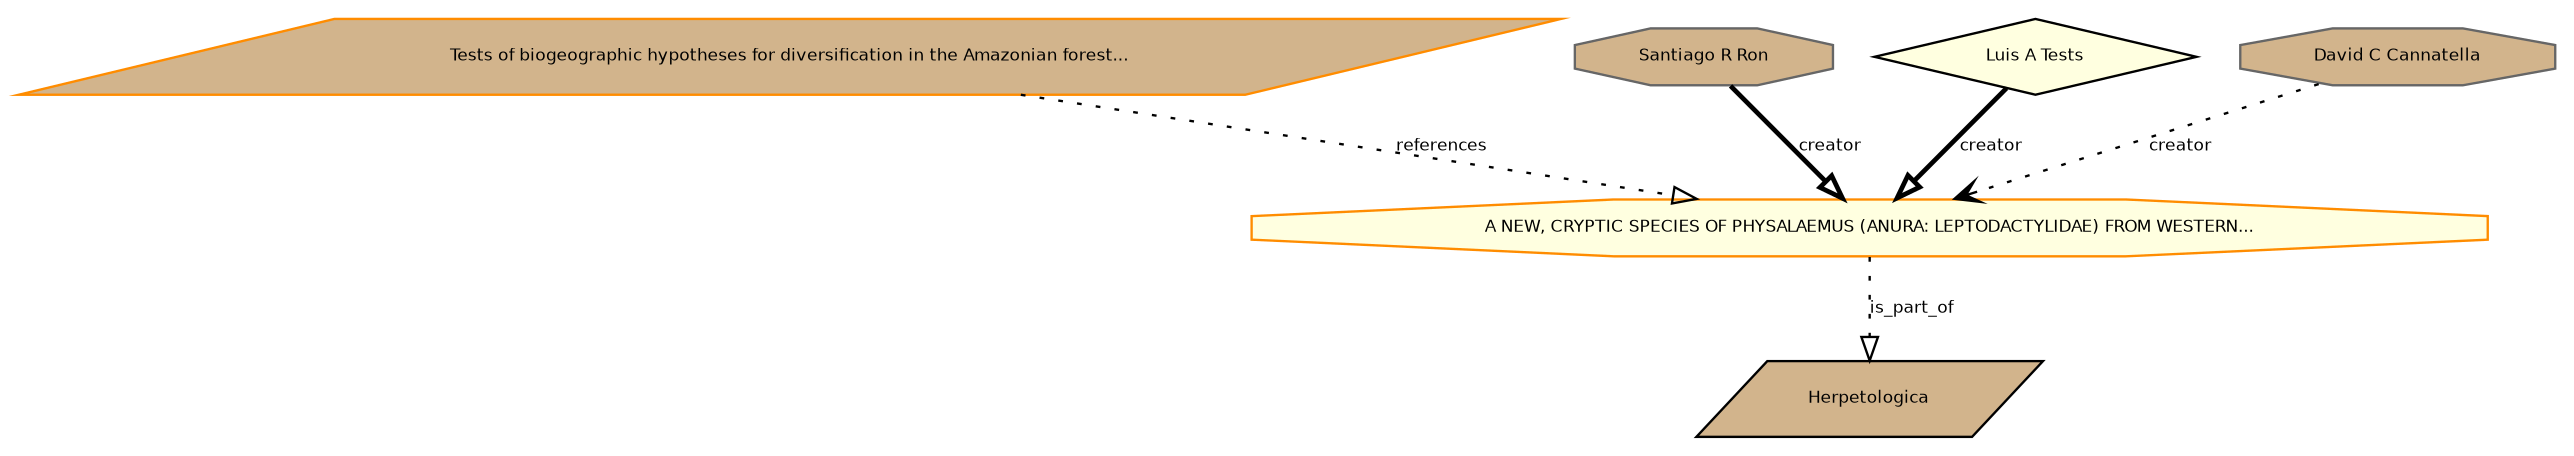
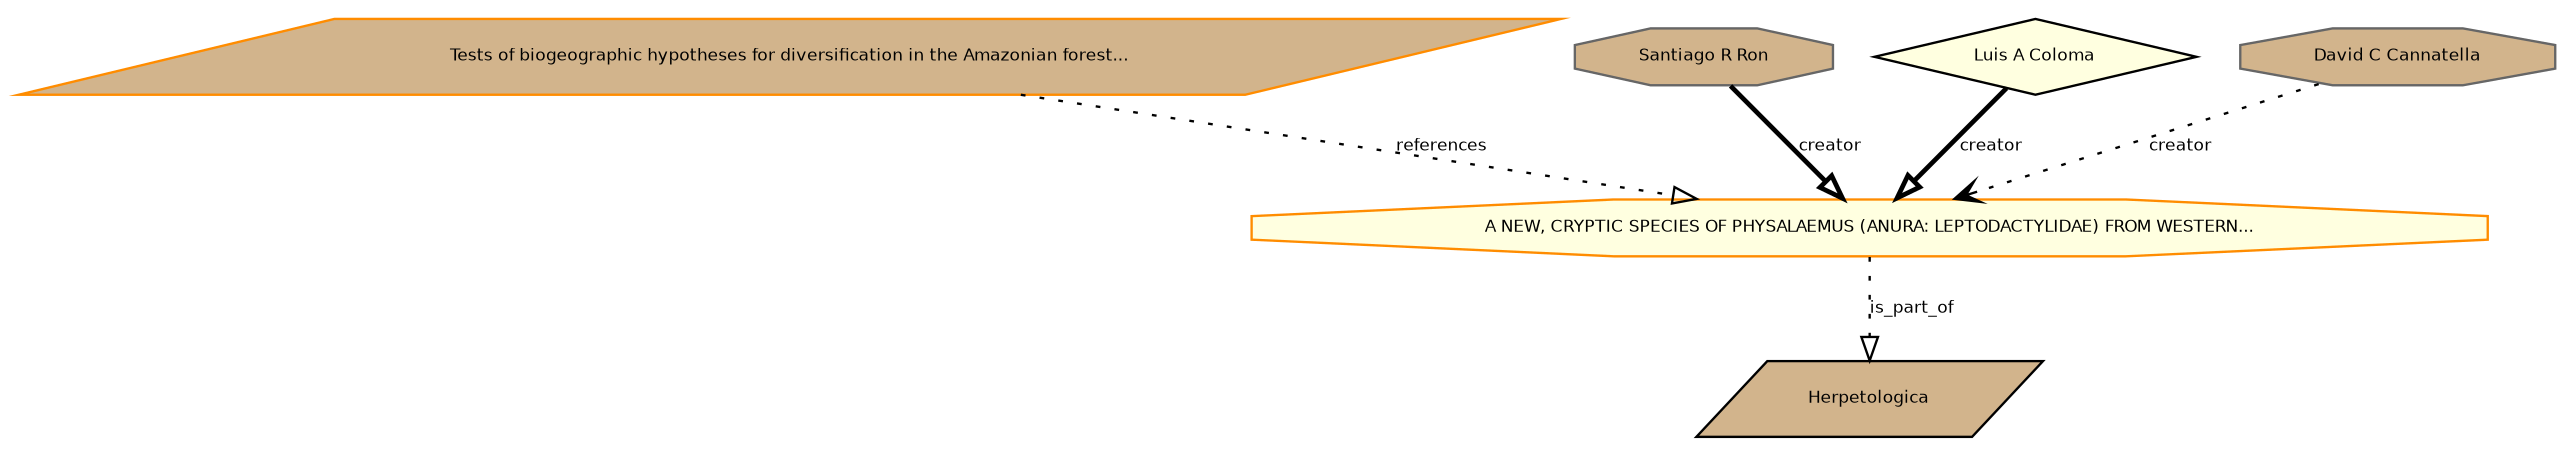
node "Luis A Tests": label "Luis A Tests" -> "Luis A Coloma"
